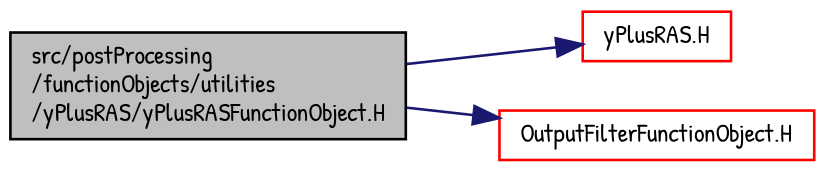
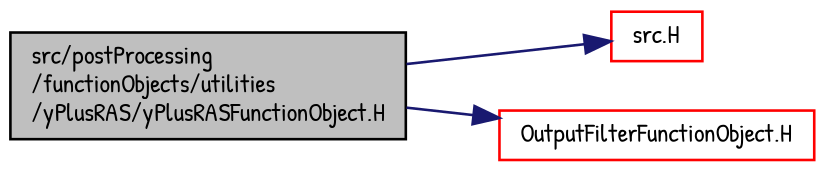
node "yPlusRAS.H": label "yPlusRAS.H" -> "src.H"
